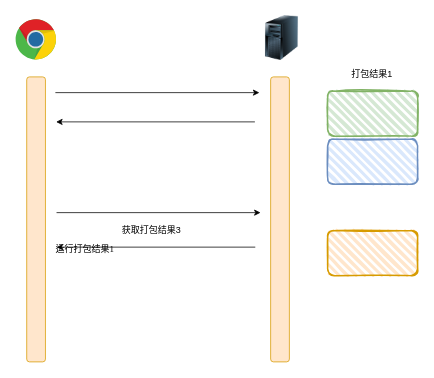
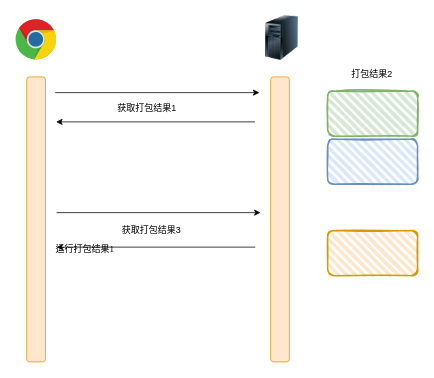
node "打包结果1": label "打包结果1" -> "打包结果2"
node "获取打包结果1": added
